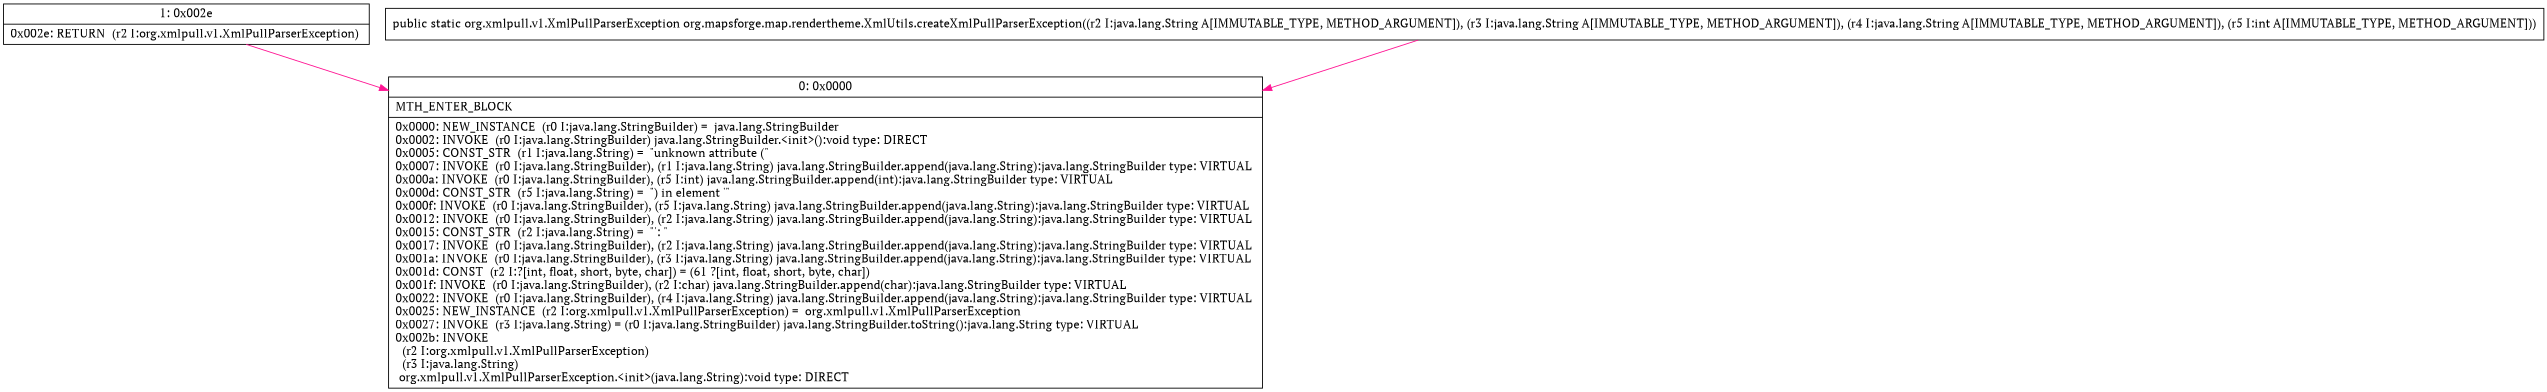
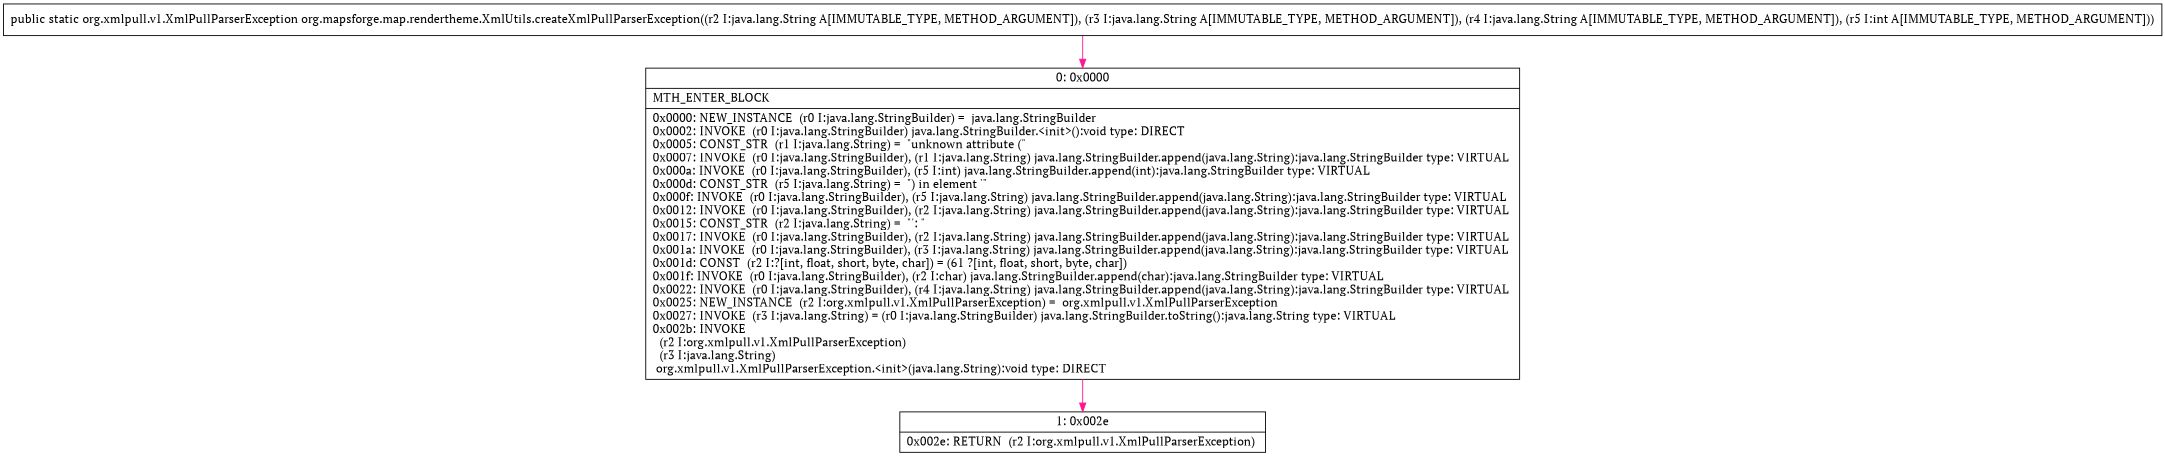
edge "1: 0x002e" -> "0: 0x0000": reversed
